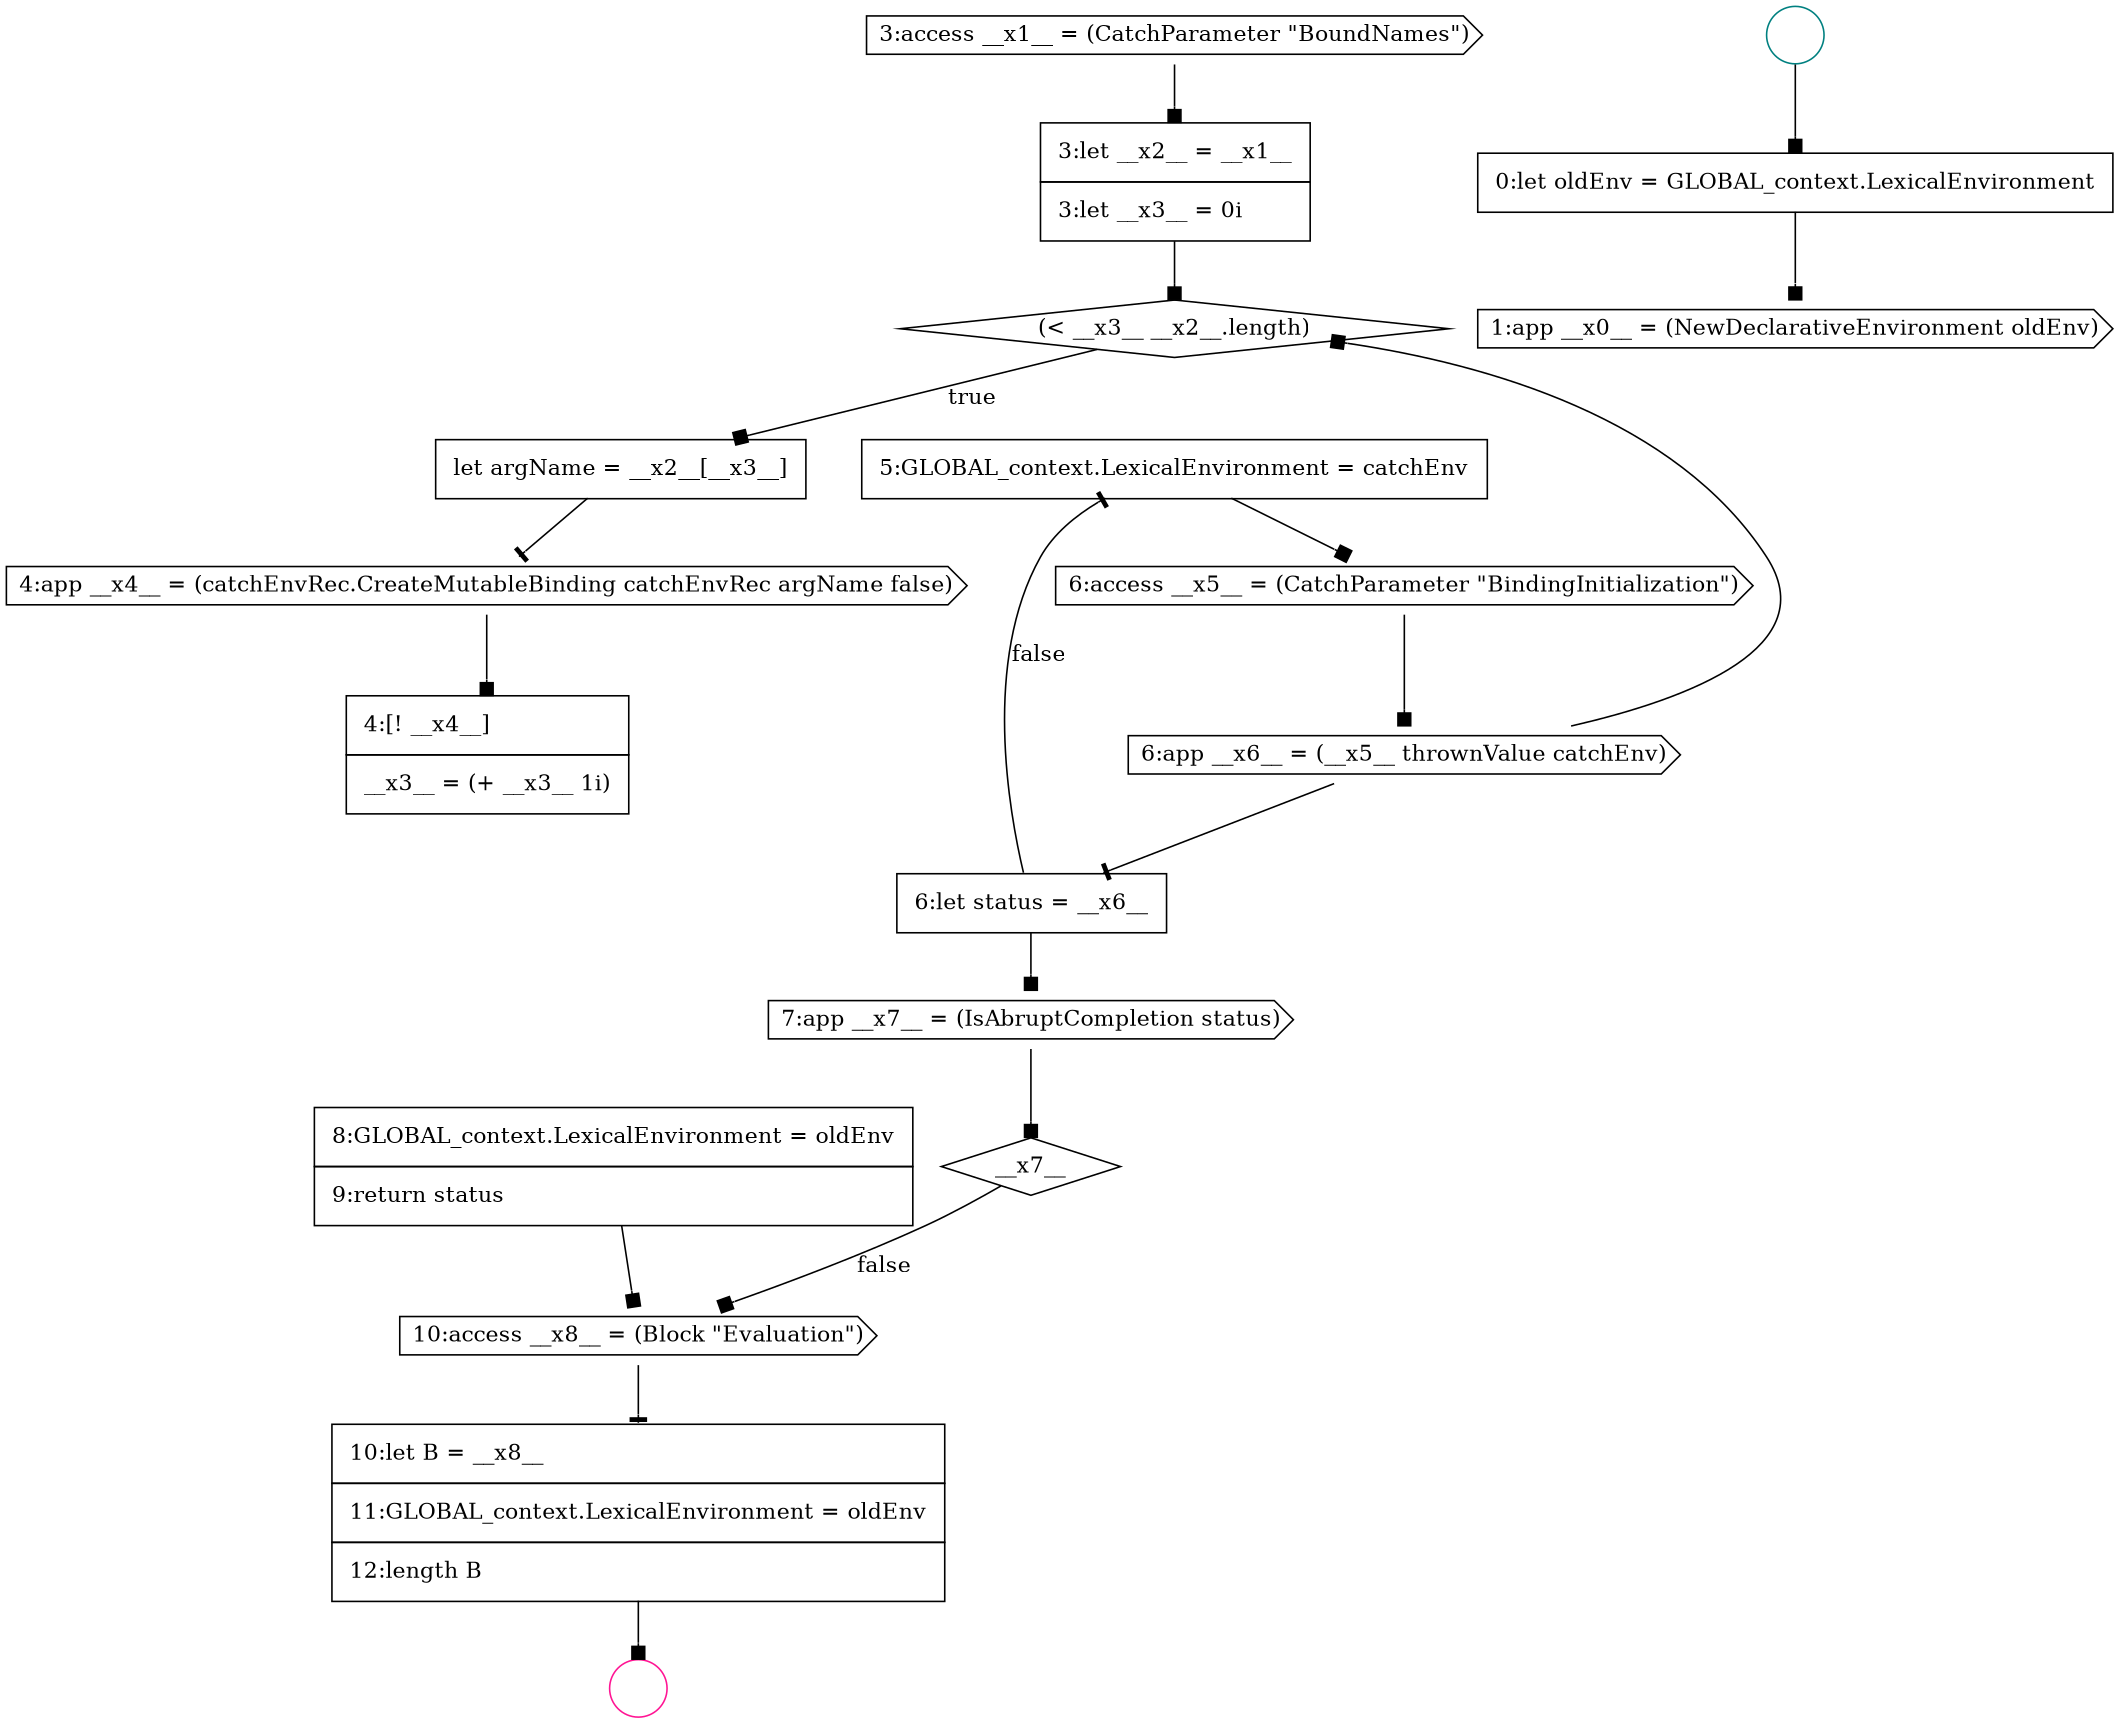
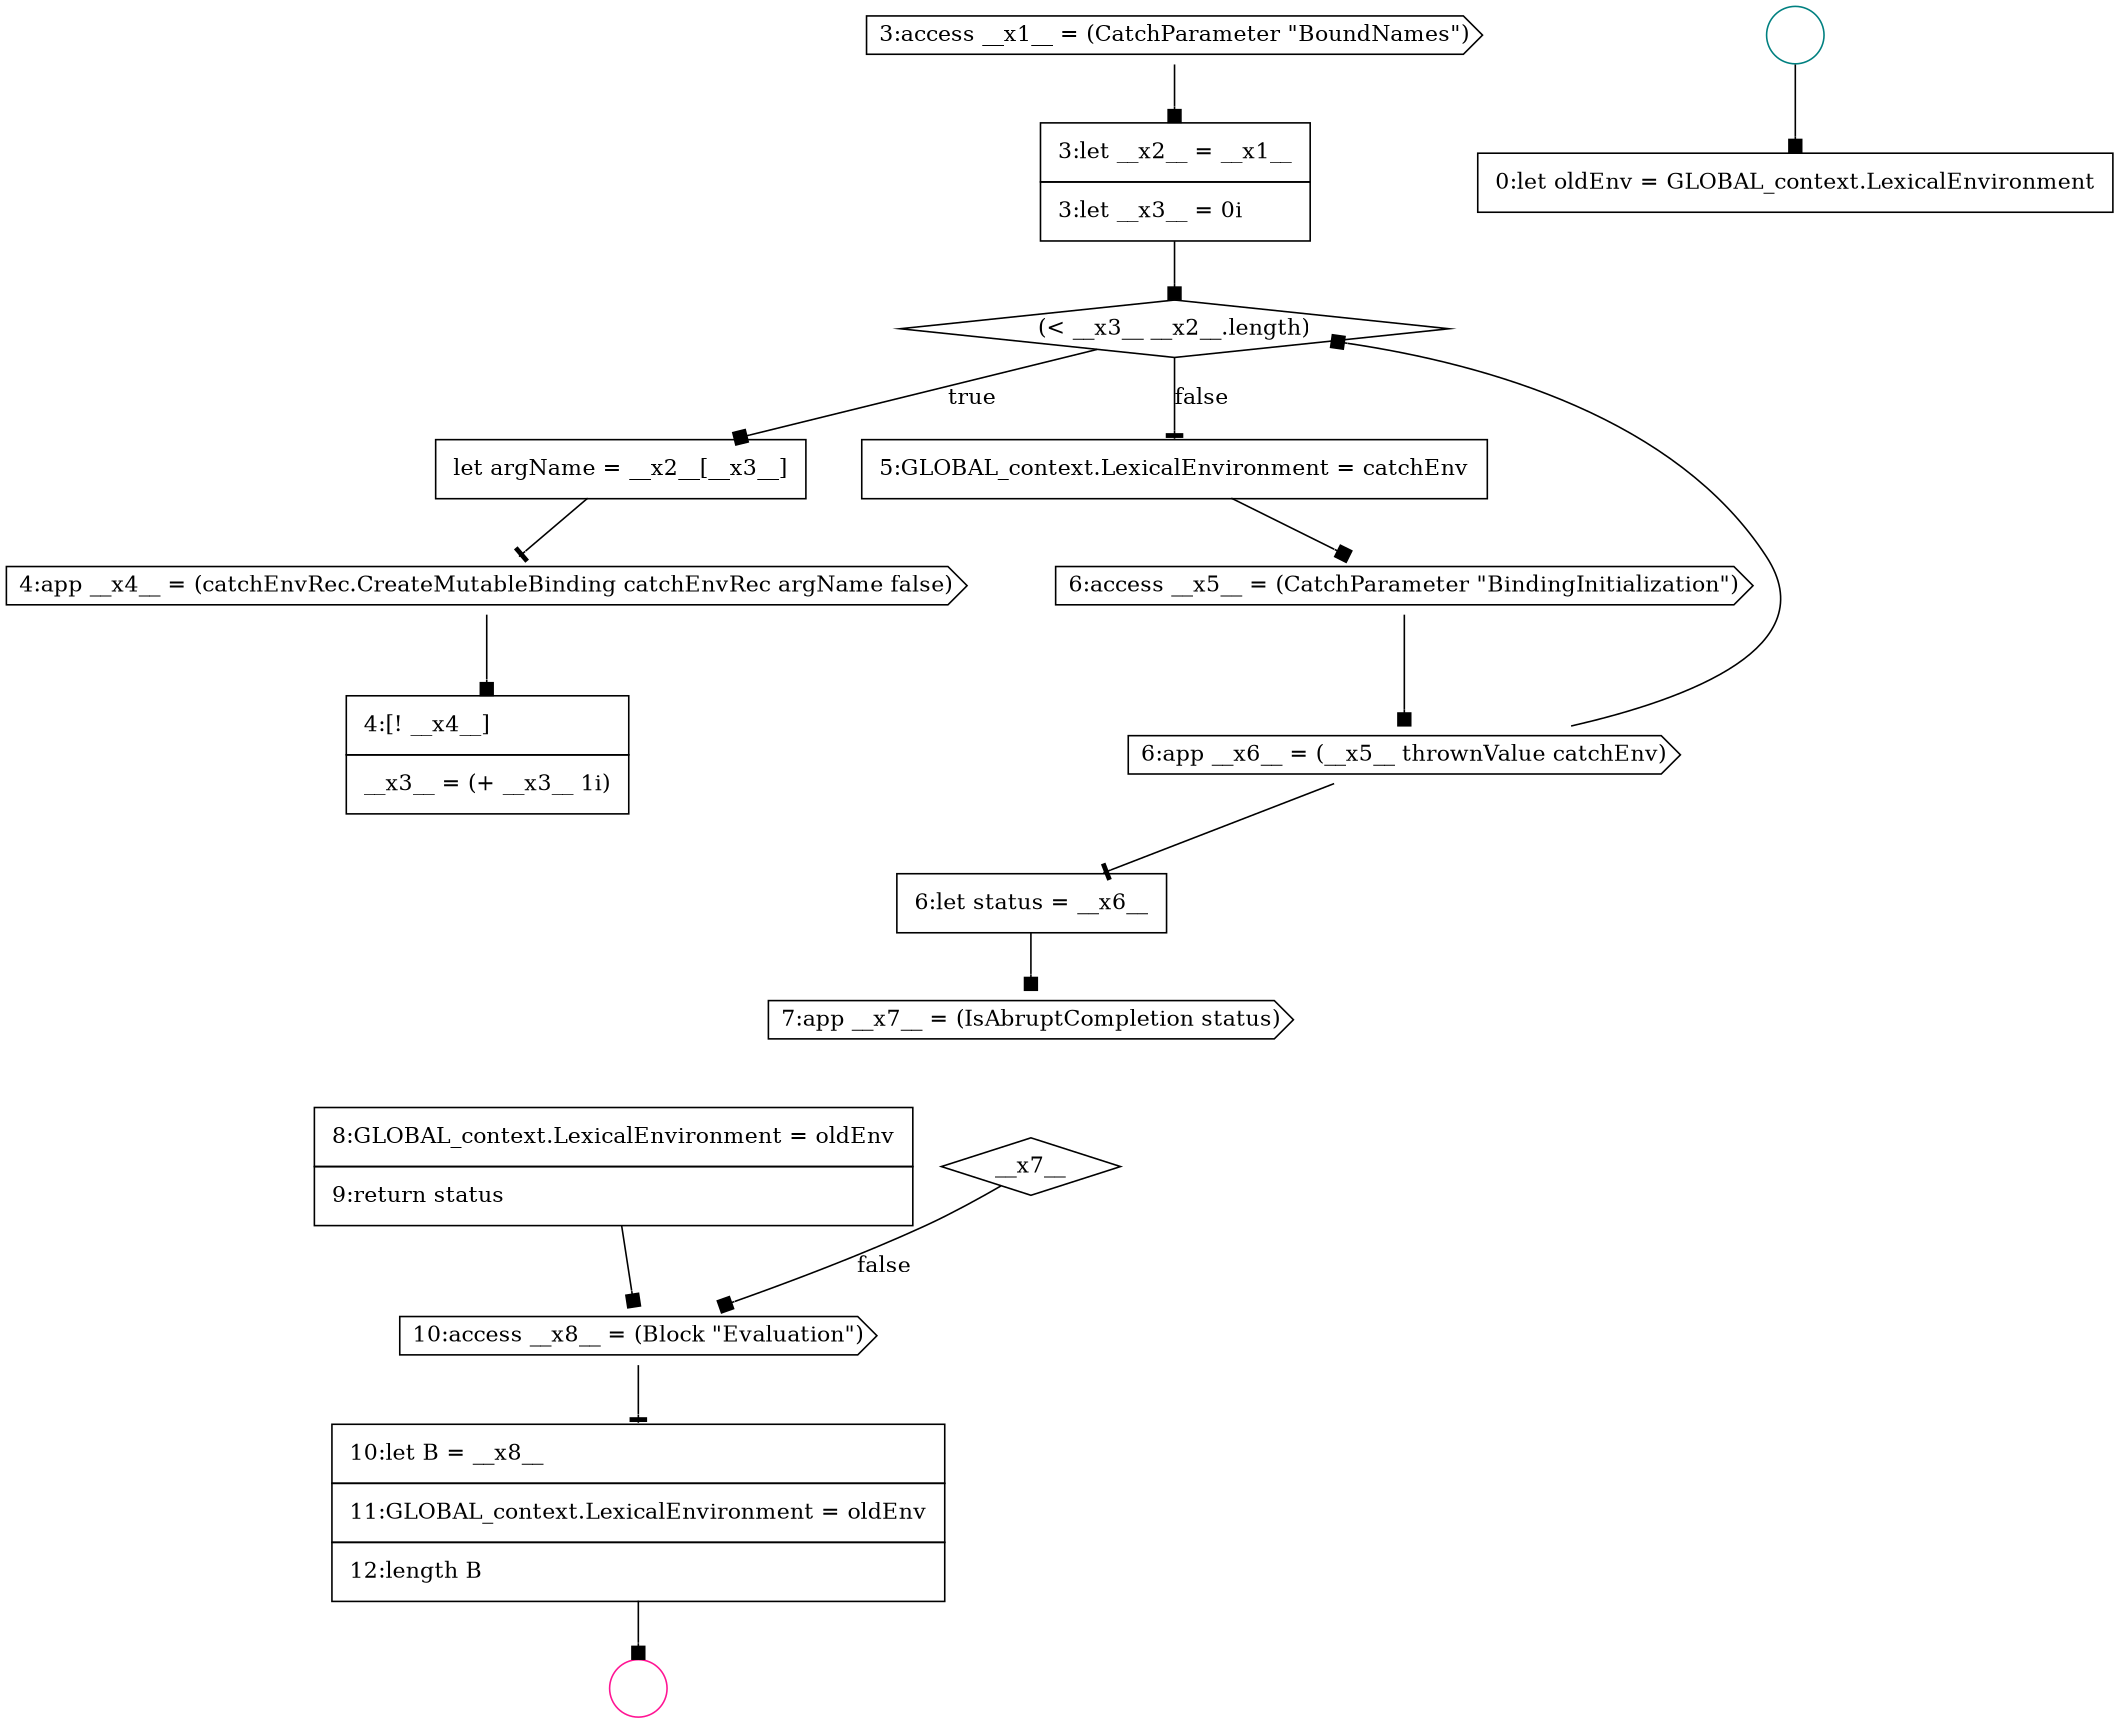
node "1:app __x0__ = (NewDeclarativeEnvironment oldEnv)": removed
edge "6:let status = __x6__" -> "5:GLOBAL_context.LexicalEnvironment = catchEnv": now "(< __x3__ __x2__.length)" -> "5:GLOBAL_context.LexicalEnvironment = catchEnv"
edge "7:app __x7__ = (IsAbruptCompletion status)" -> "__x7__": removed
